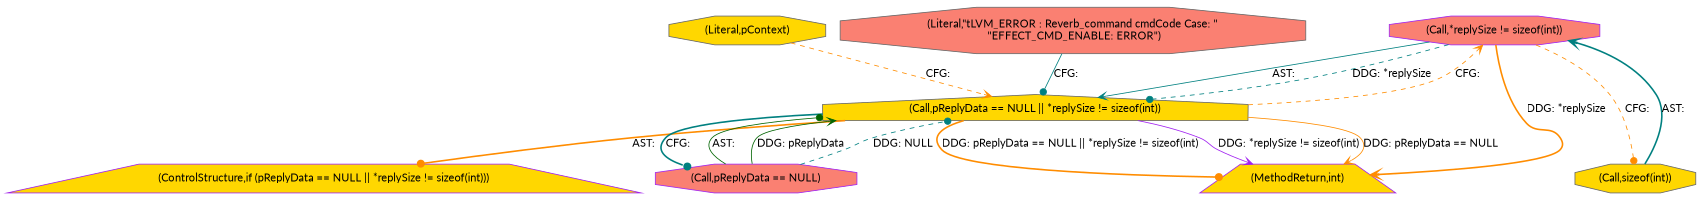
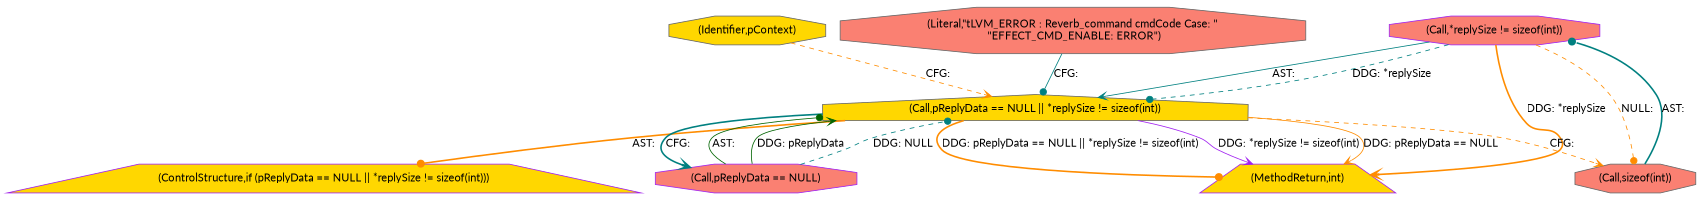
node "(Literal,pContext)": label "(Literal,pContext)" -> "(Identifier,pContext)"
edge "(Call,sizeof(int))" -> "(Call,*replySize != sizeof(int))": arrowhead vee -> dot
edge "(Call,pReplyData == NULL || *replySize != sizeof(int))" -> "(Call,*replySize != sizeof(int))": now "(Call,pReplyData == NULL || *replySize != sizeof(int))" -> "(Call,sizeof(int))"
edge "(Call,*replySize != sizeof(int))" -> "(Call,sizeof(int))": label "CFG: " -> "NULL: "
edge "(Call,pReplyData == NULL || *replySize != sizeof(int))" -> "(Call,pReplyData == NULL)": arrowhead dot -> vee
node "(Call,sizeof(int))": fillcolor gold -> salmon
